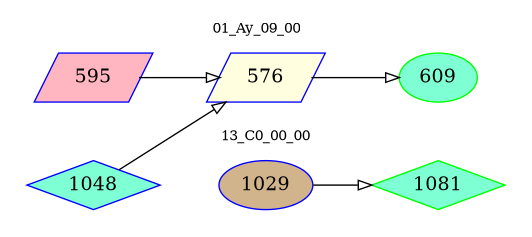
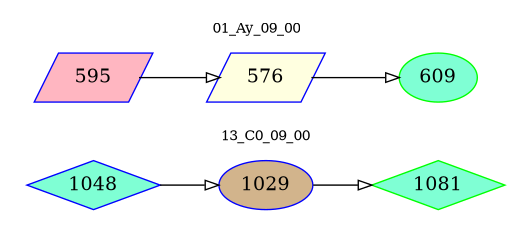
cluster "13_C0_00_00": label "13_C0_00_00" -> "13_C0_09_00"
edge "1048" -> "576": now "1048" -> "1029"
